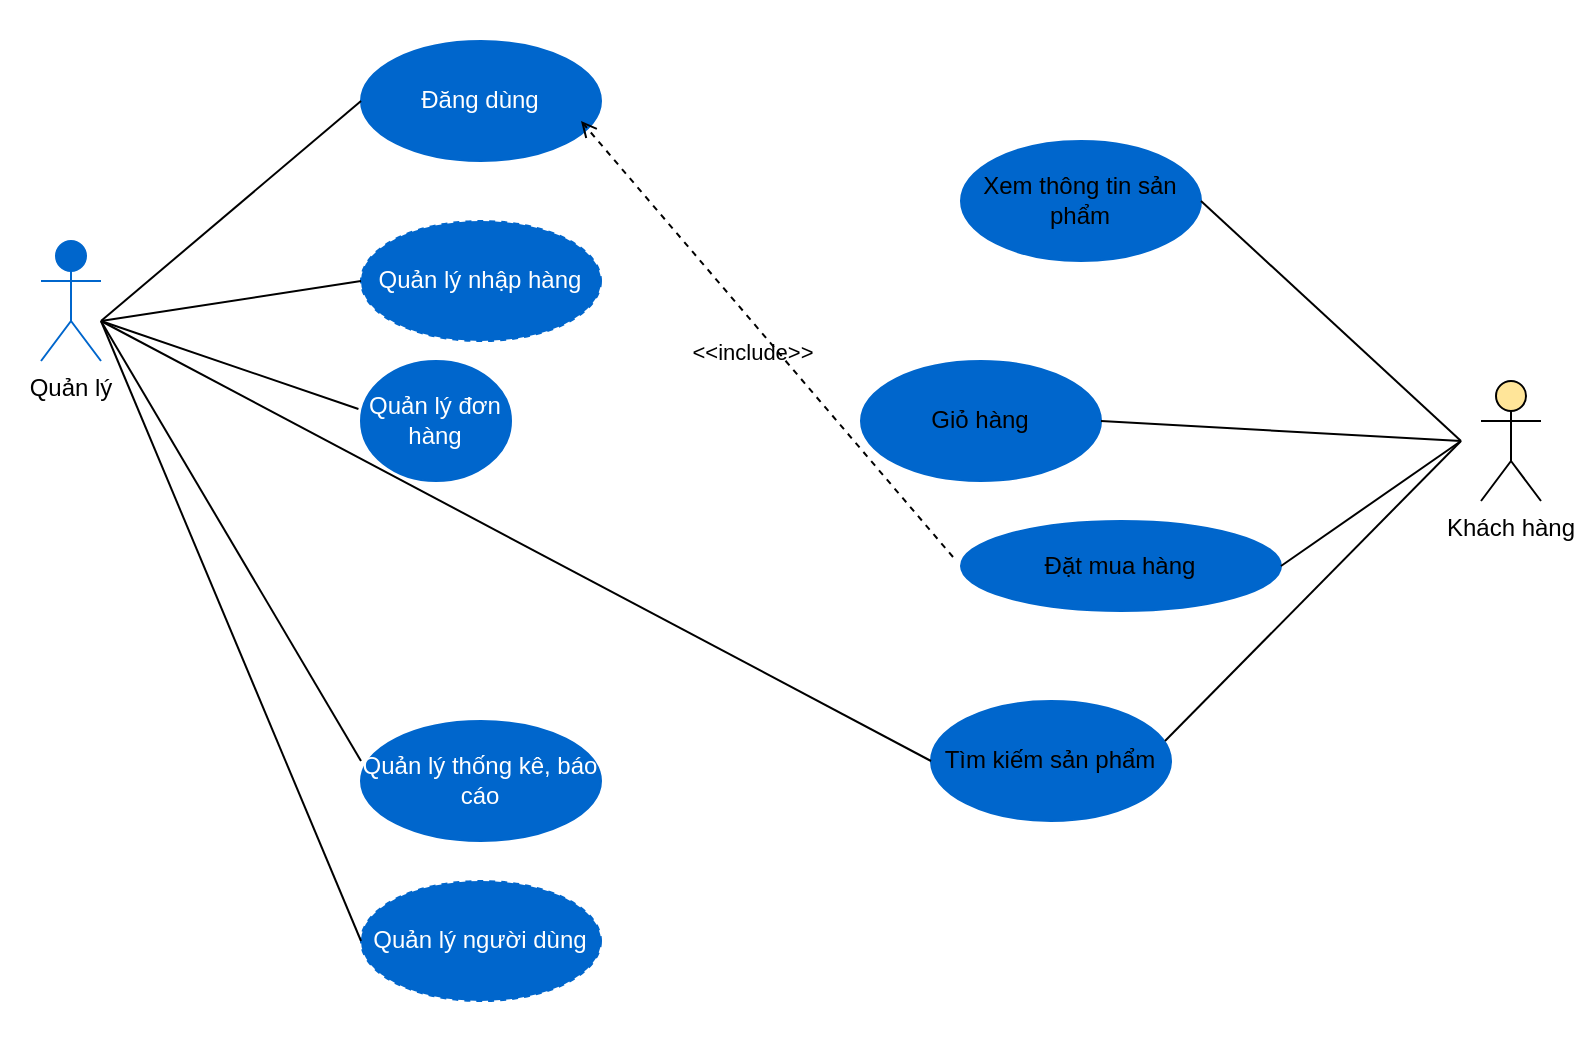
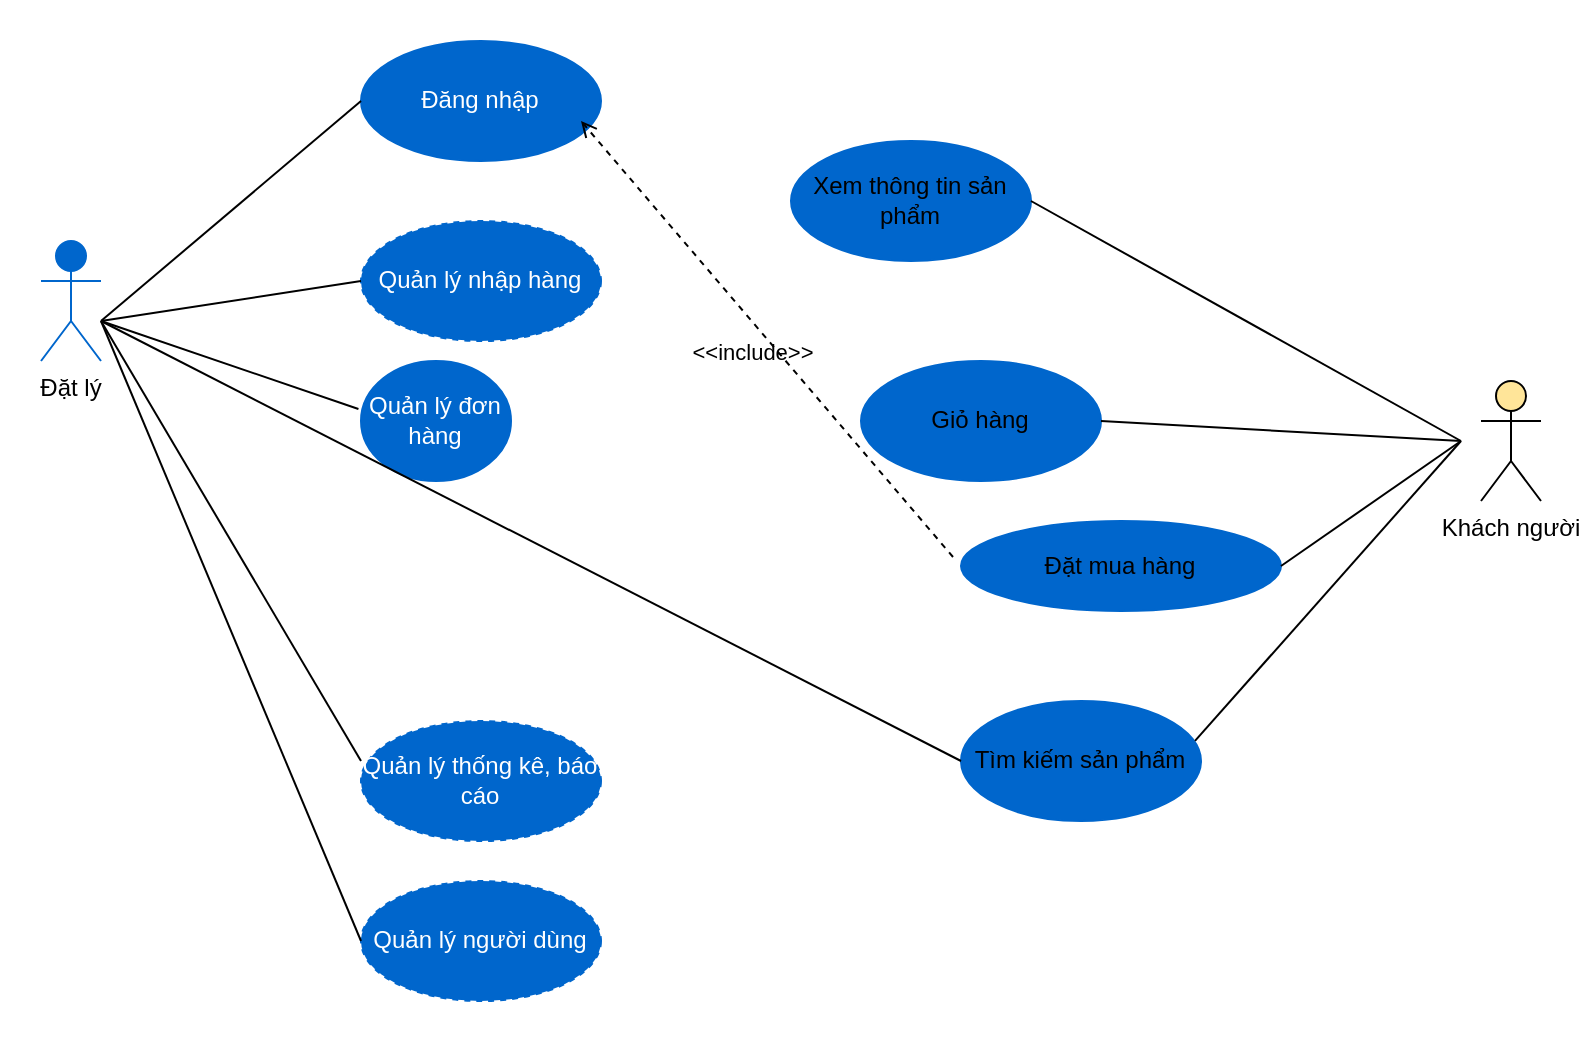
node "Đăng dùng": label "Đăng dùng" -> "Đăng nhập"
node "Xem thông tin sản phẩm": moved (1081, 201) -> (911, 201)
node "Quản lý": label "Quản lý" -> "Đặt lý"
node "Khách hàng": label "Khách hàng" -> "Khách người"
node "Tìm kiếm sản phẩm": moved (1051, 761) -> (1081, 761)
node "Quản lý thống kê, báo cáo": style solid -> dashed
